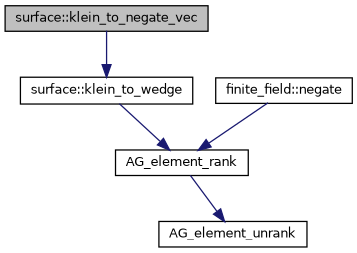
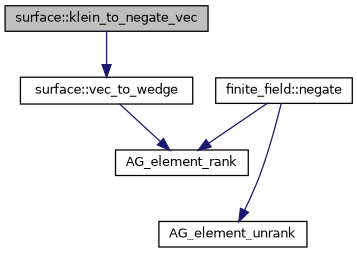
node "surface::klein_to_wedge": label "surface::klein_to_wedge" -> "surface::vec_to_wedge"
edge "AG_element_rank" -> "AG_element_unrank": now "finite_field::negate" -> "AG_element_unrank"
